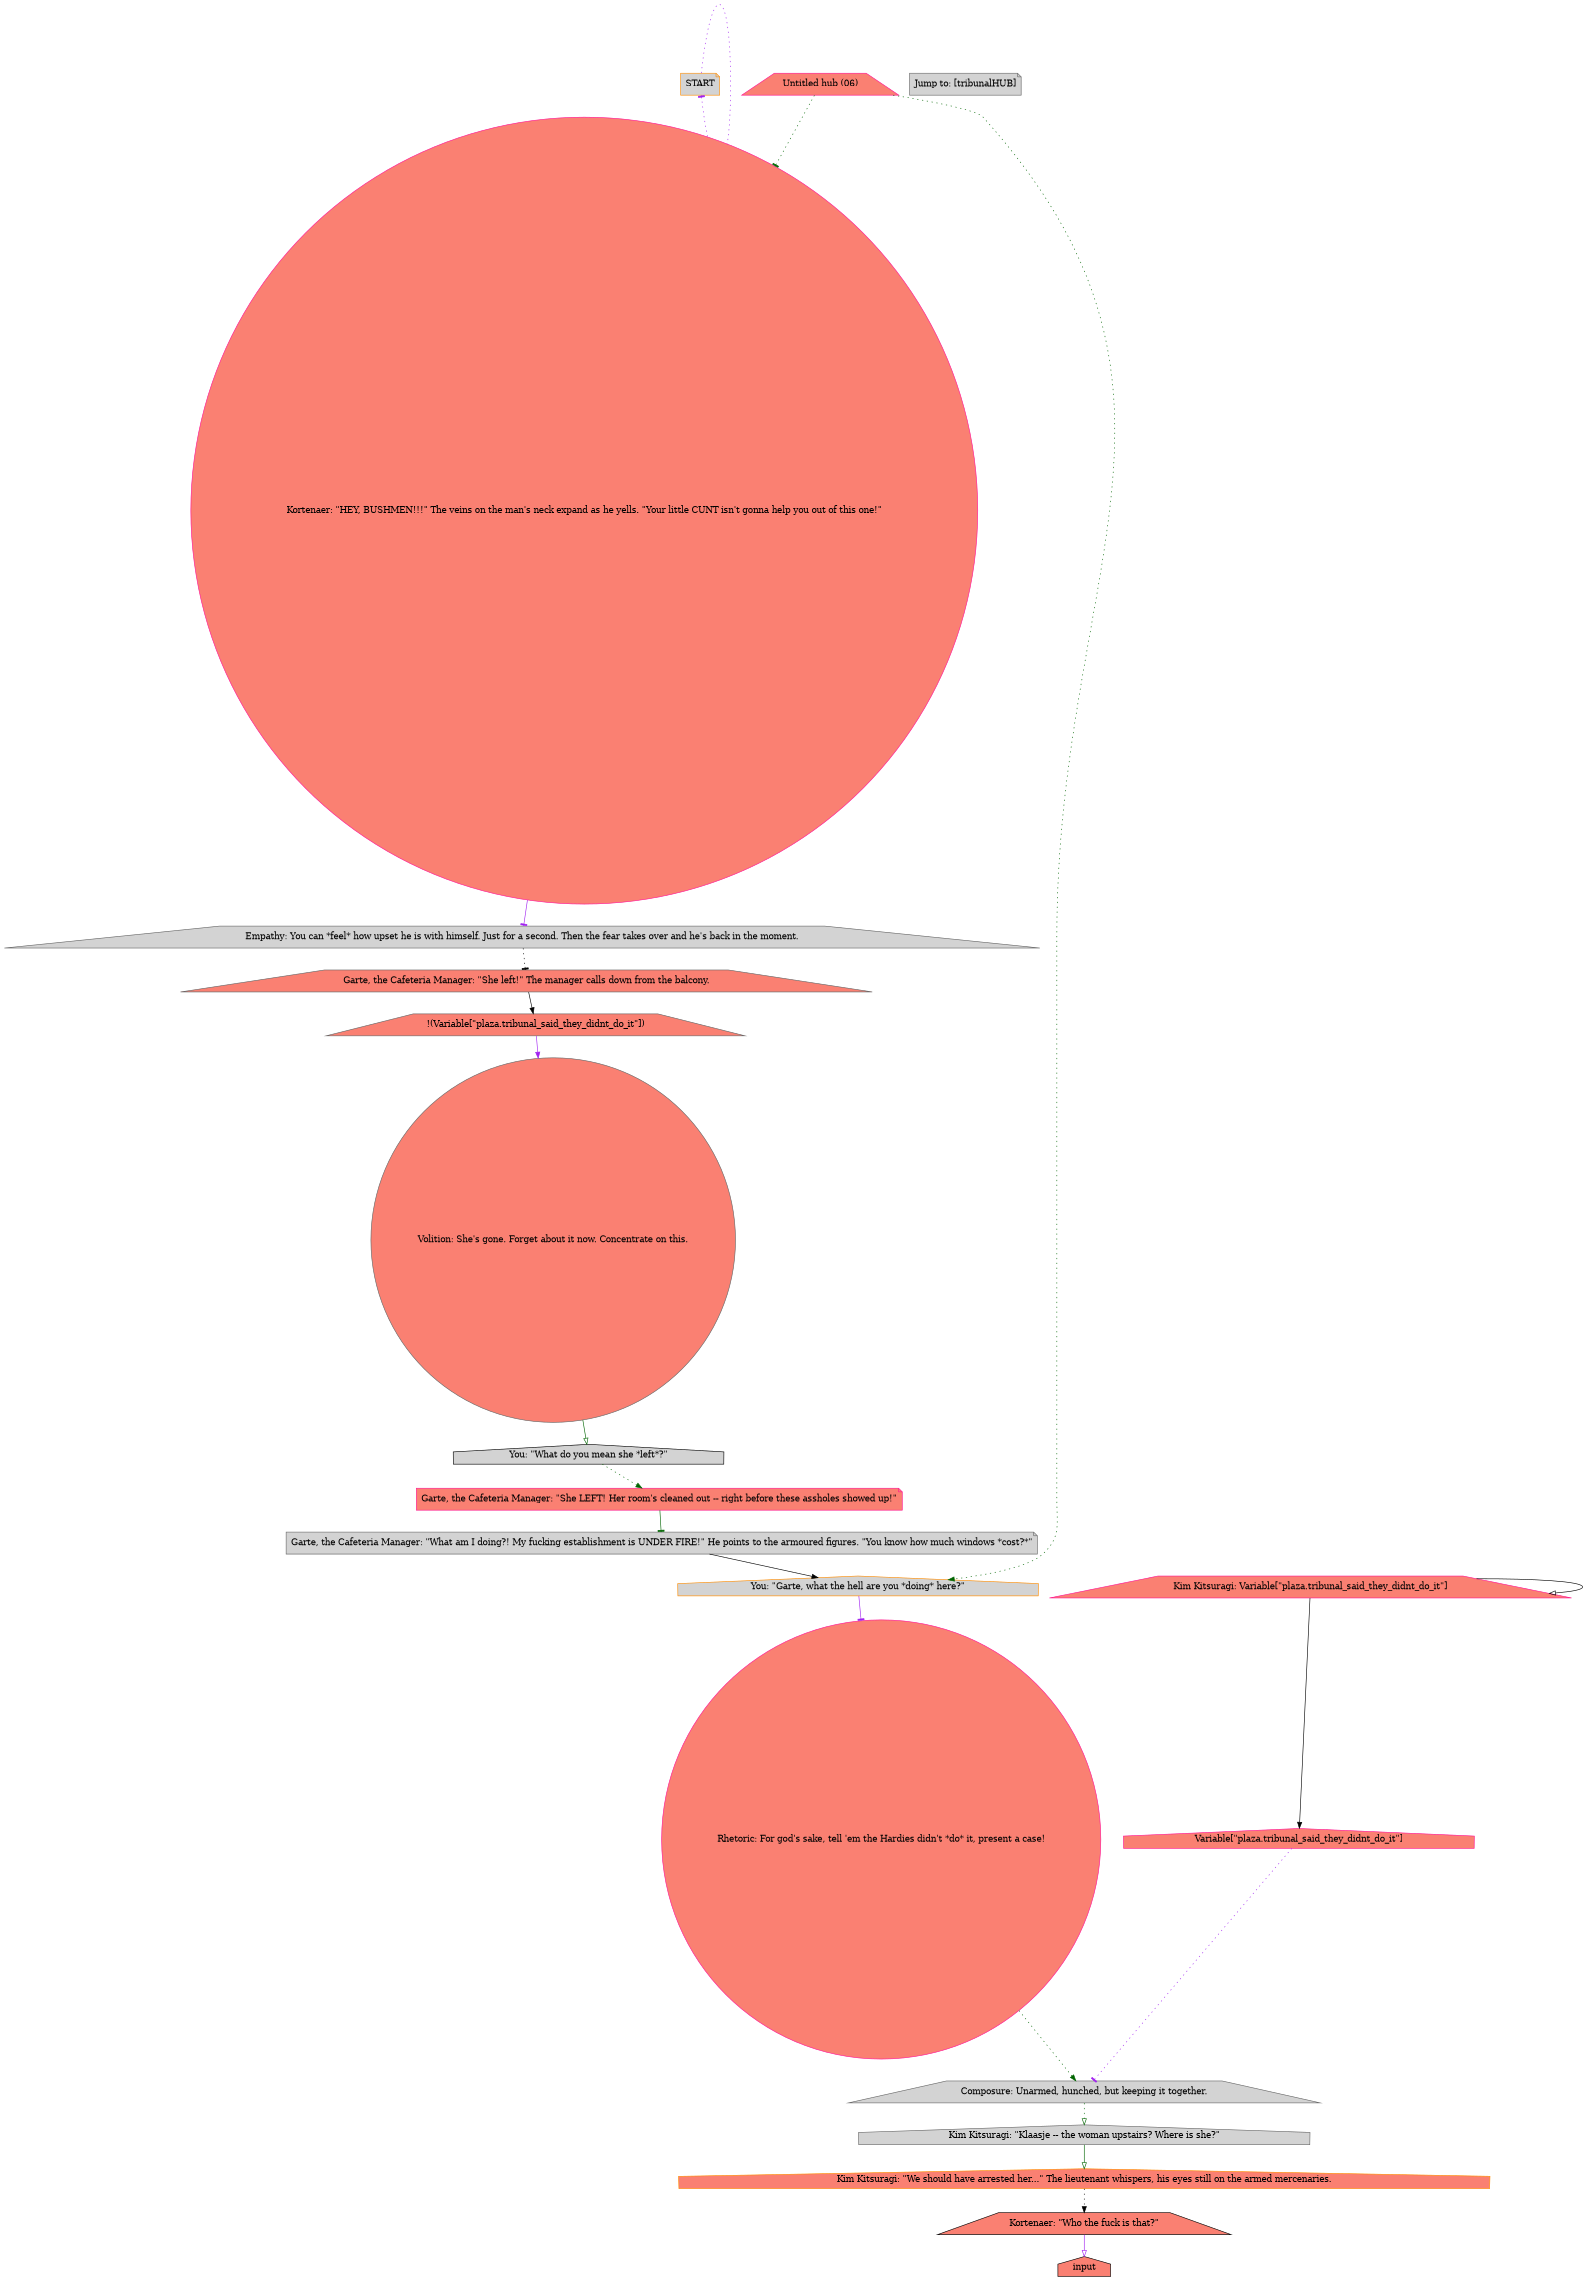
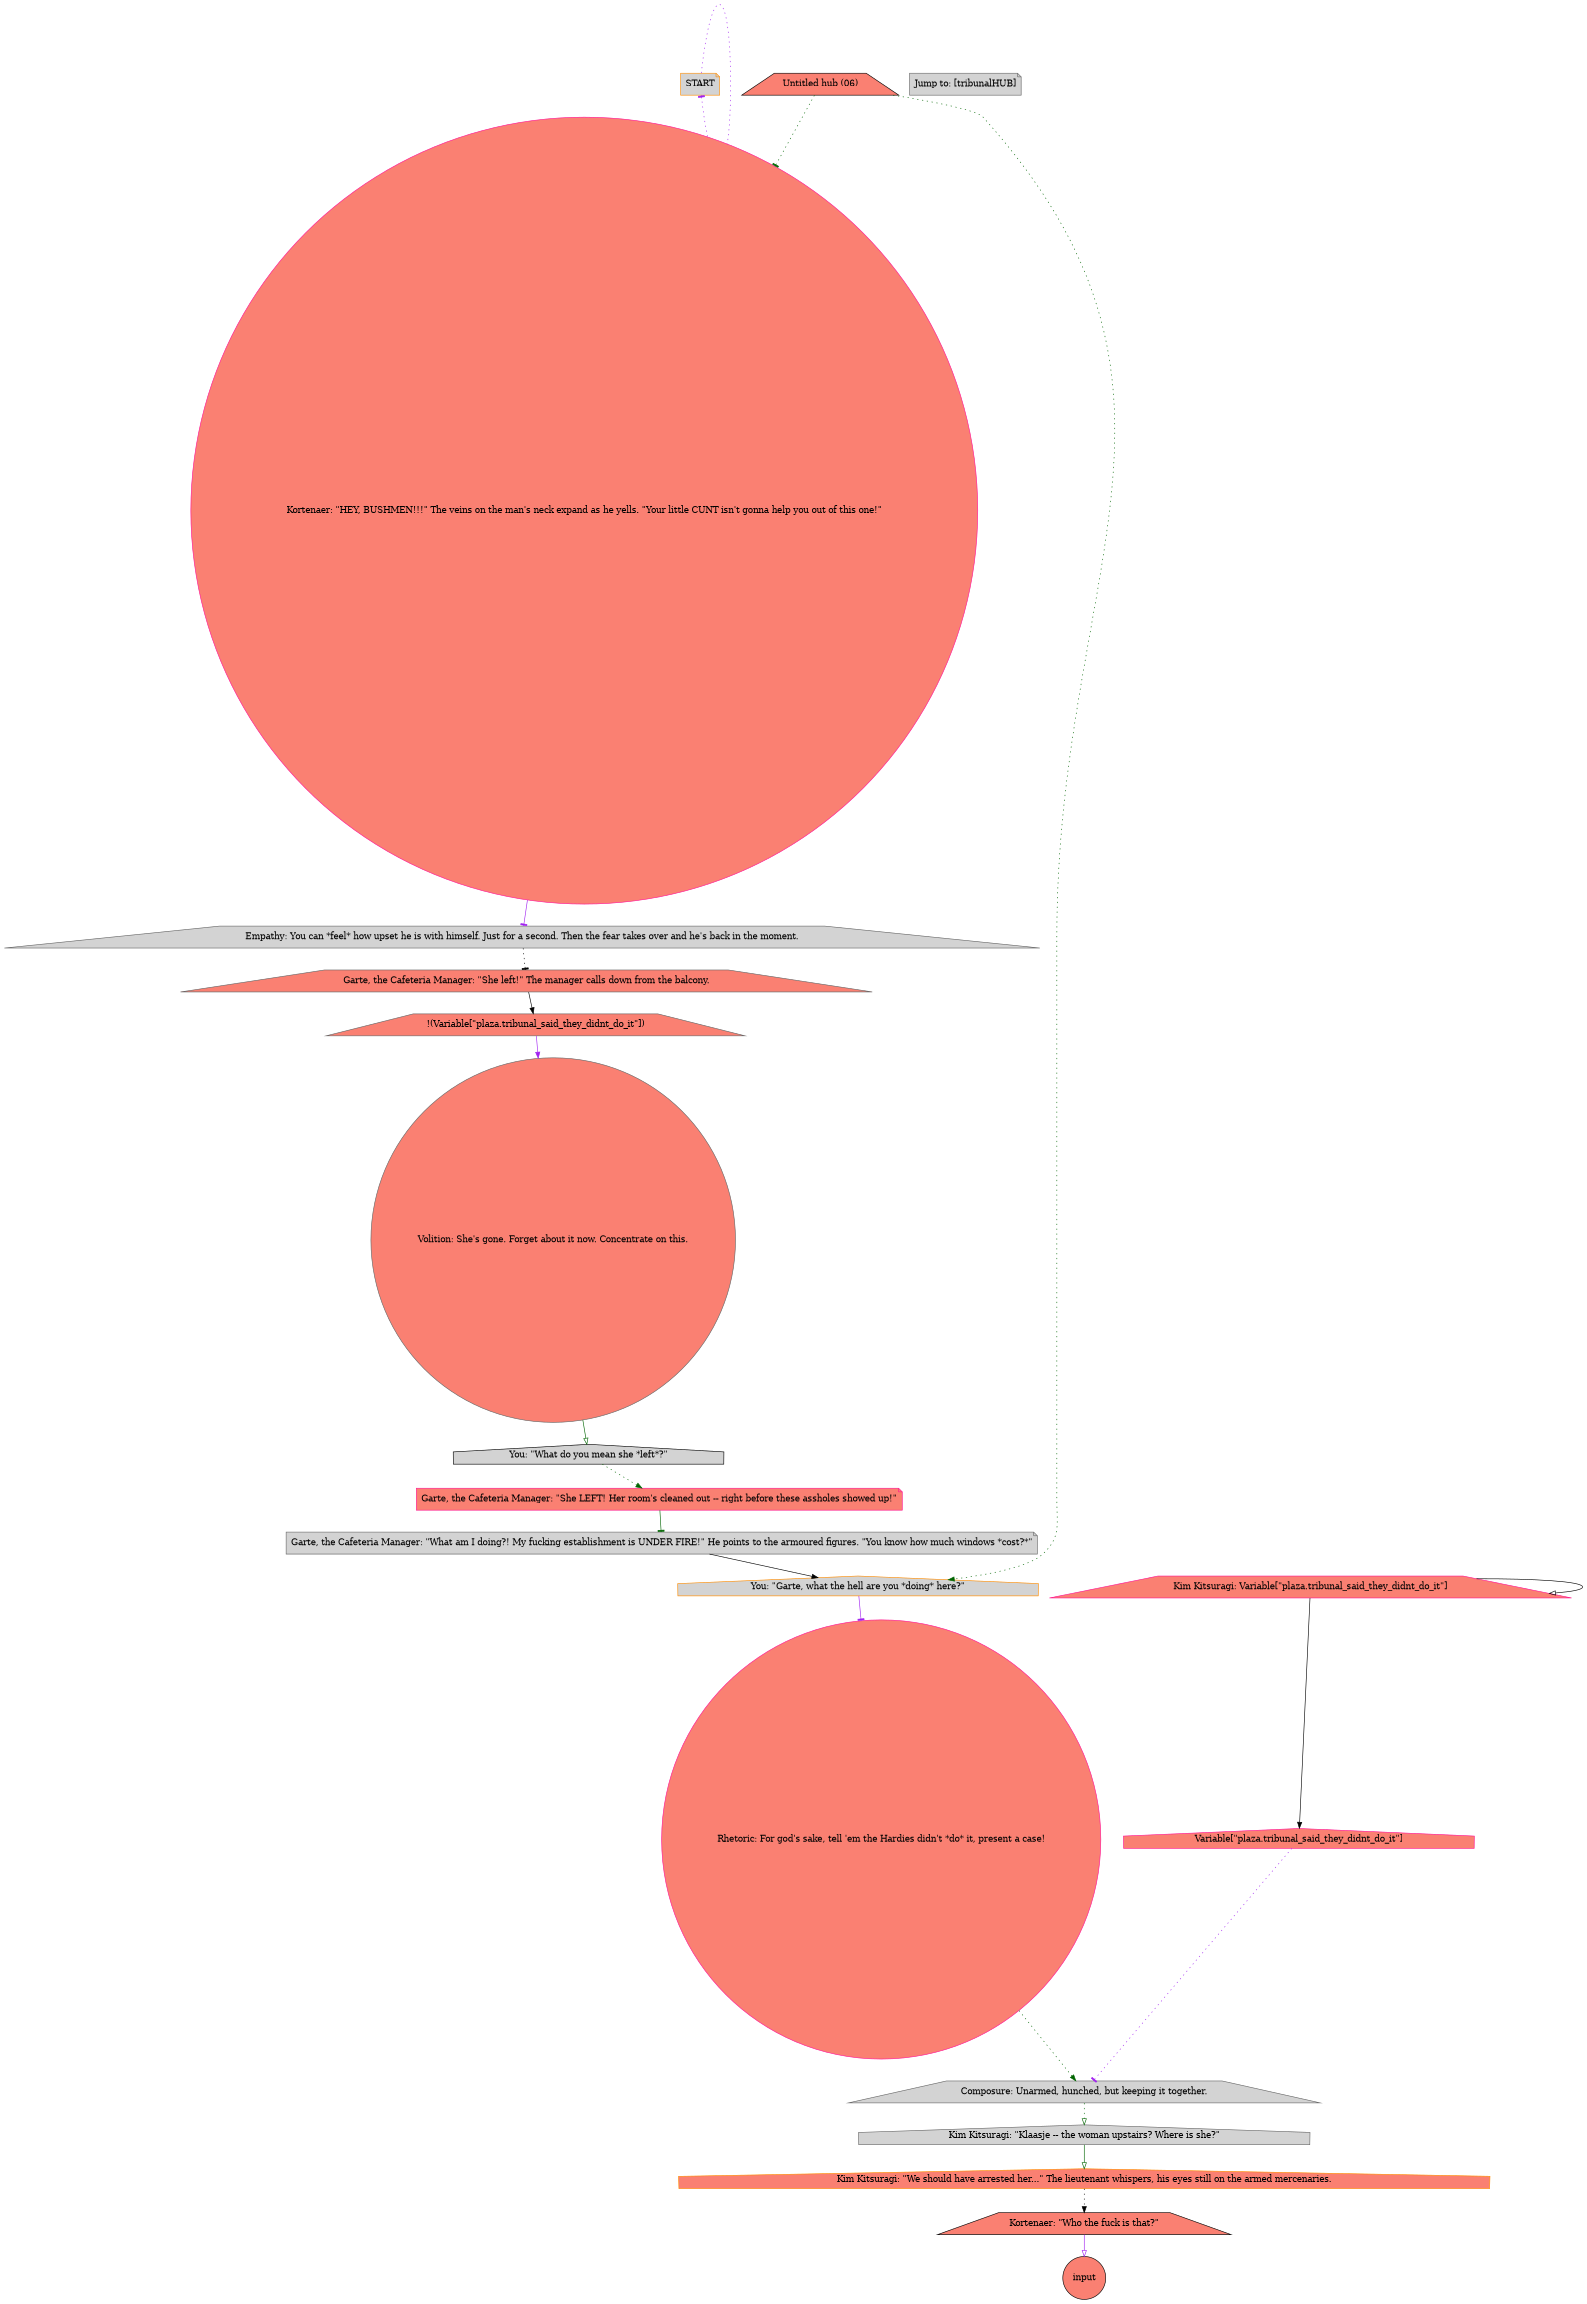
node "Untitled hub (06)": color deeppink -> black
node "input": shape house -> circle
